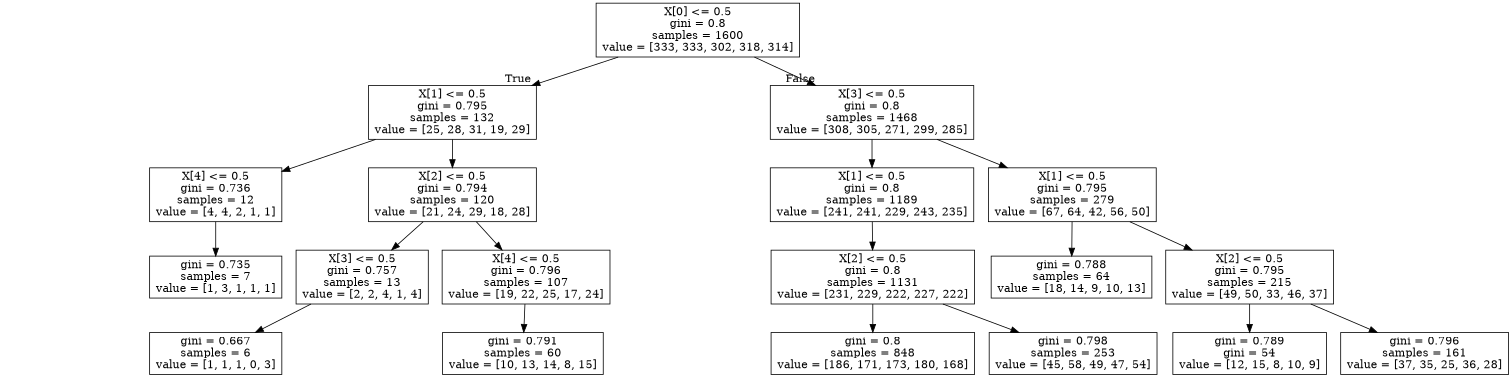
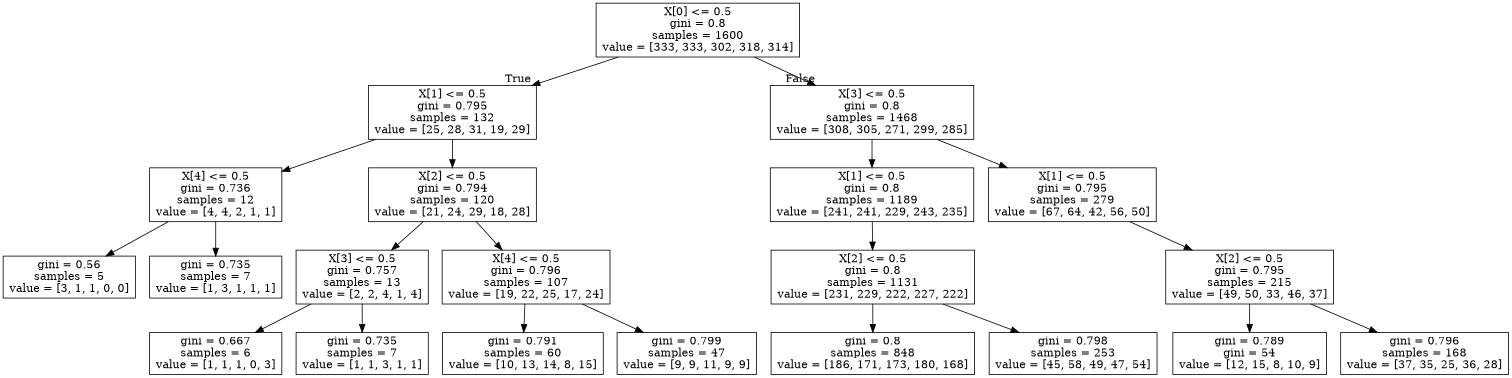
node "gini = 0.56 samples = 5 value = [3, 1, 1, 0, 0]": added
node "gini = 0.788 samples = 64 value = [18, 14, 9, 10, 13]": removed
node "gini = 0.735 samples = 7 value = [1, 1, 3, 1, 1]": added
node "gini = 0.799 samples = 47 value = [9, 9, 11, 9, 9]": added
node "gini = 0.796 samples = 161 value = [37, 35, 25, 36, 28]": label "gini = 0.796 samples = 161 value = [37, 35, 25, 36, 28]" -> "gini = 0.796 samples = 168 value = [37, 35, 25, 36, 28]"
